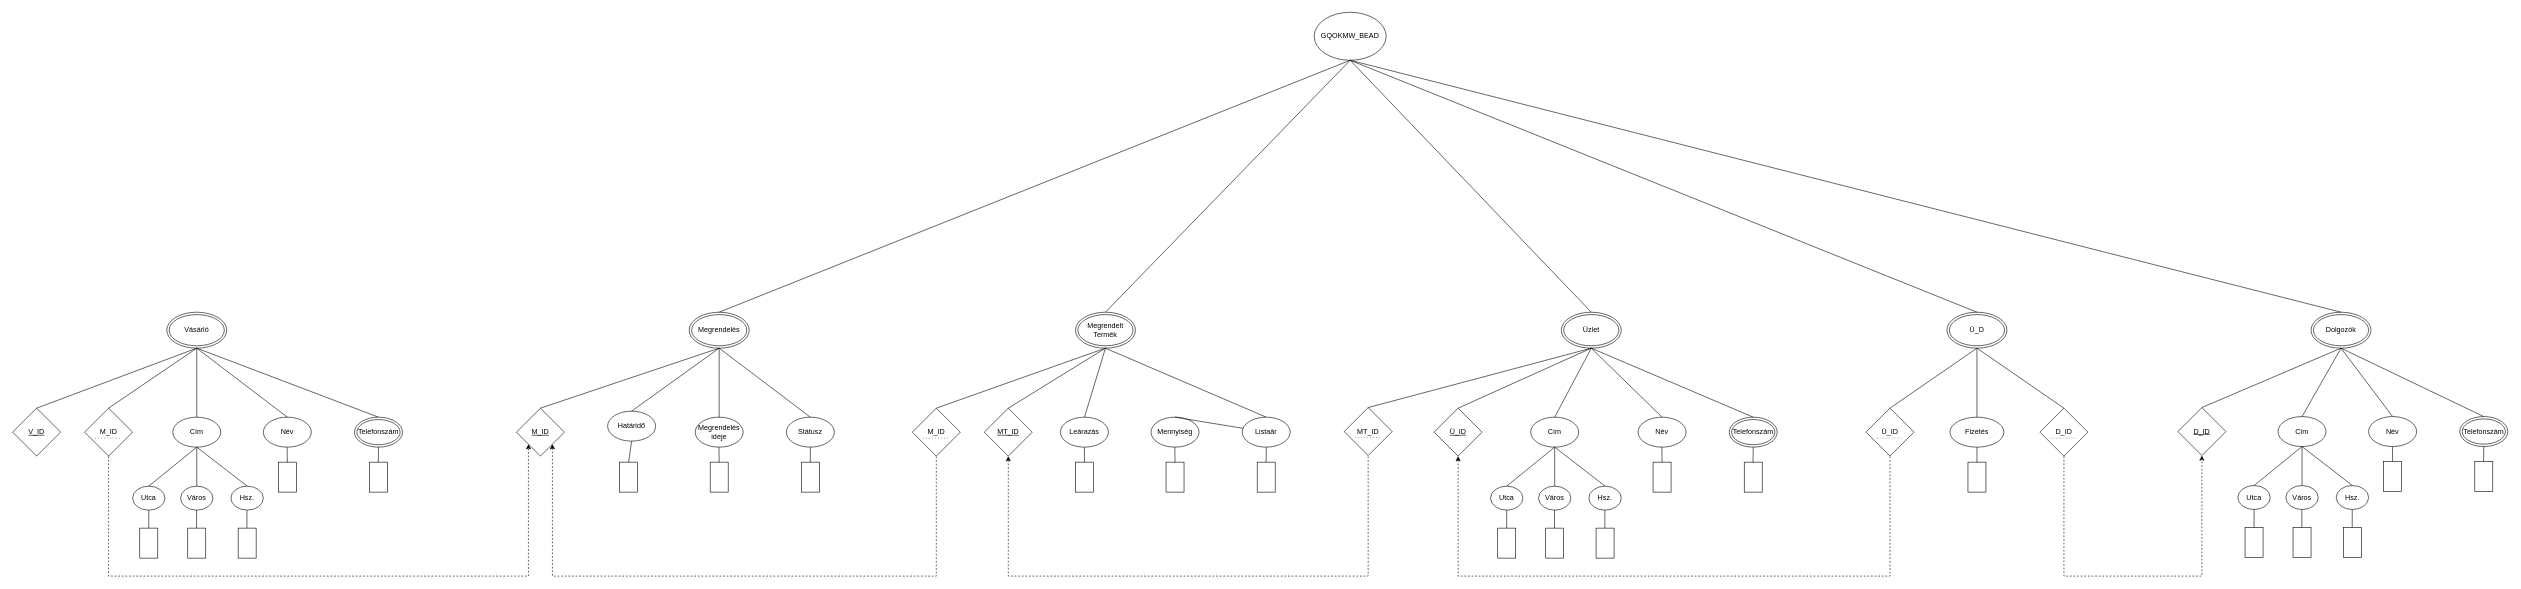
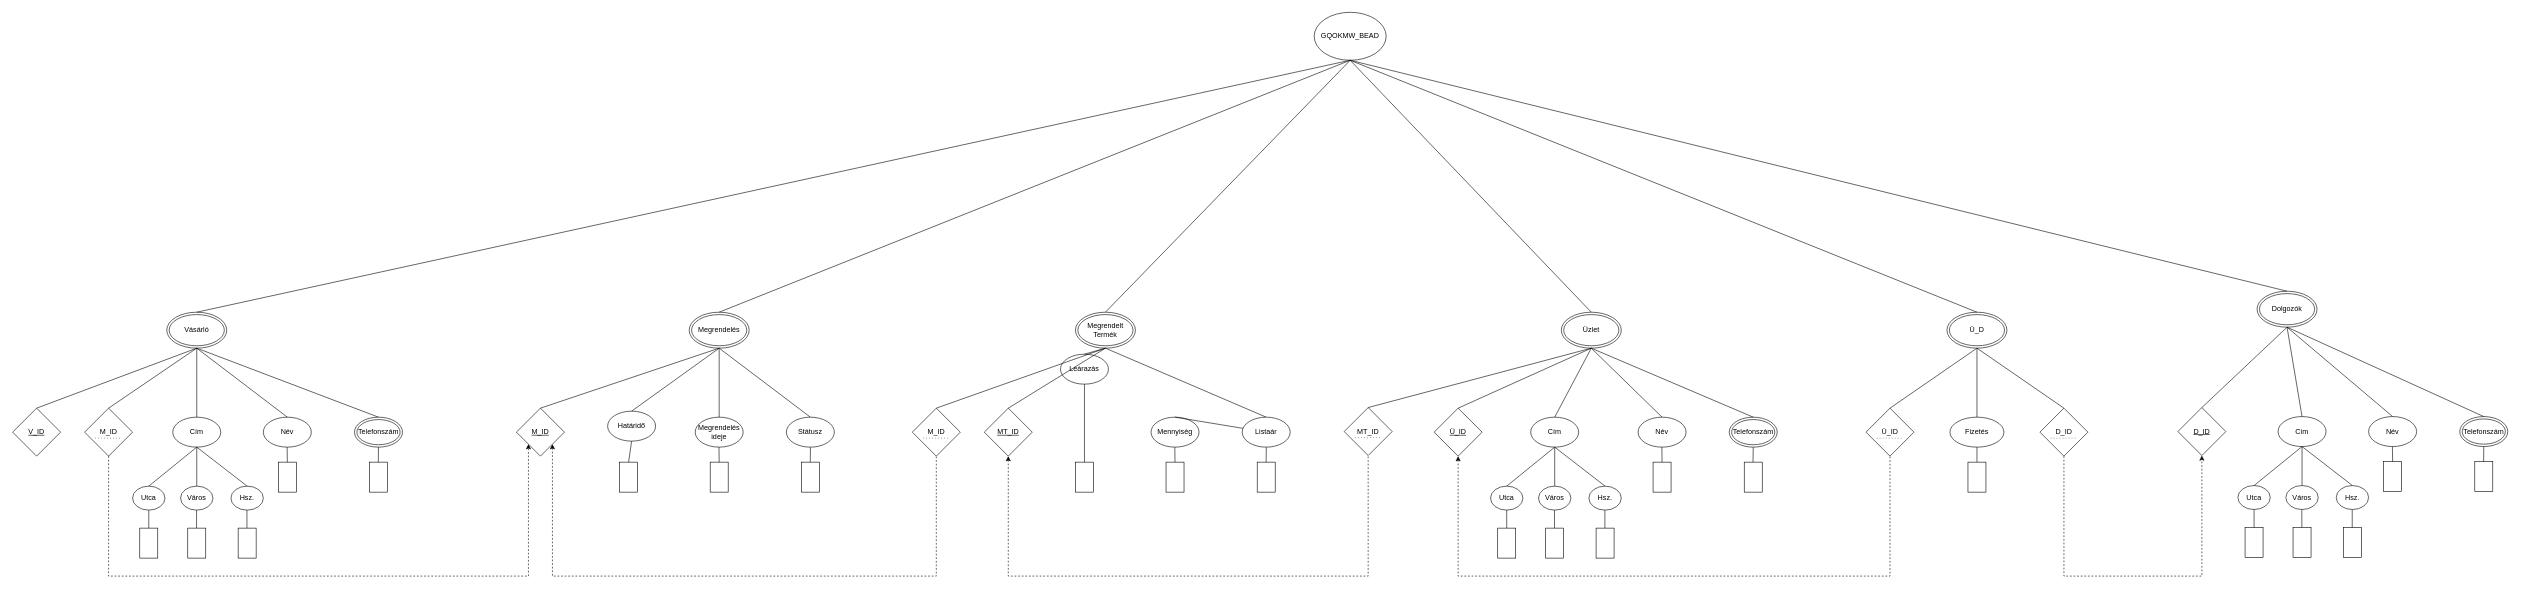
edge "GQOKMW_BEAD" -- "Vásárló": added
node "Dolgozók": moved (2342, 330) -> (2288, 309)
node "Leárazás": moved (1085, 432) -> (1085, 369)
